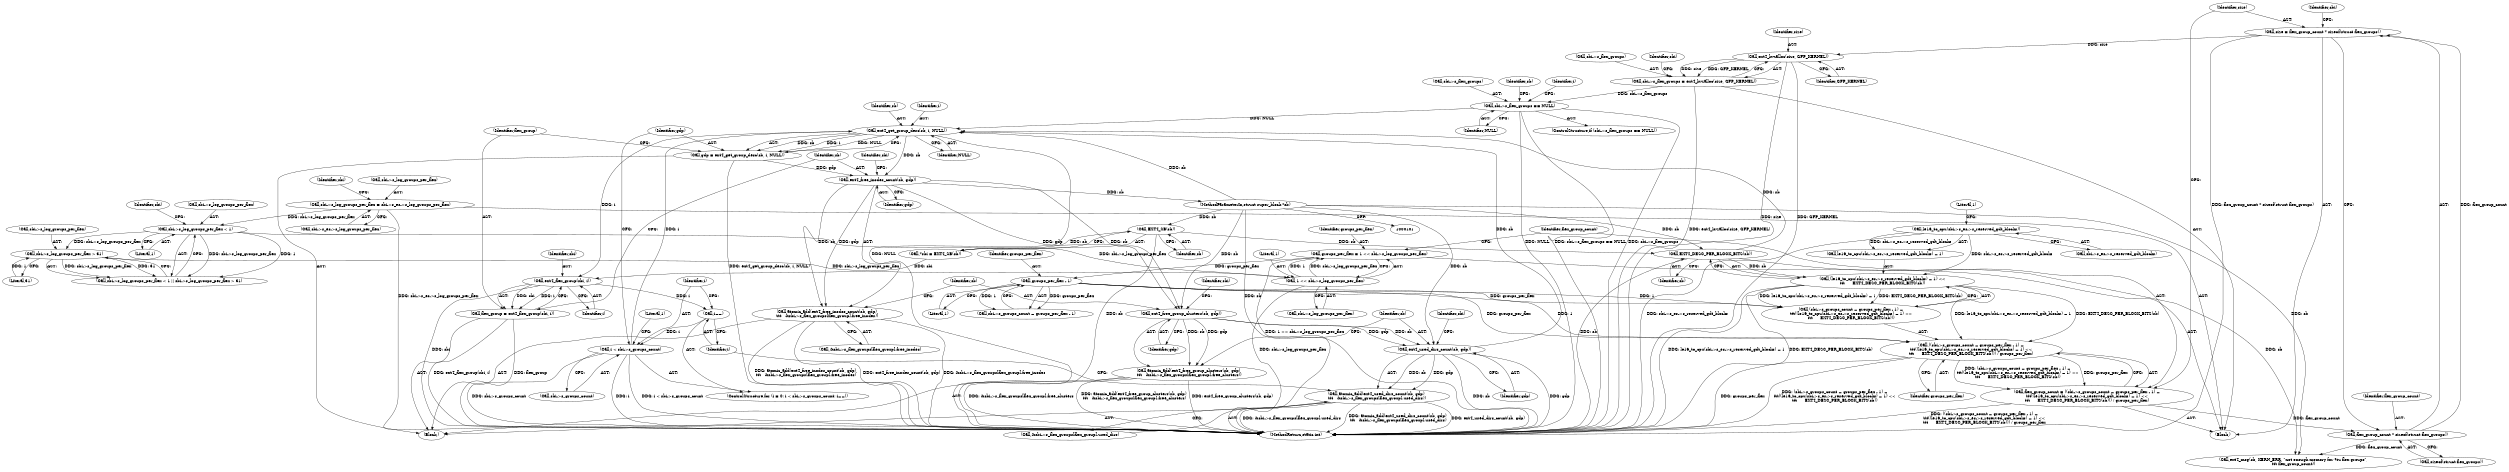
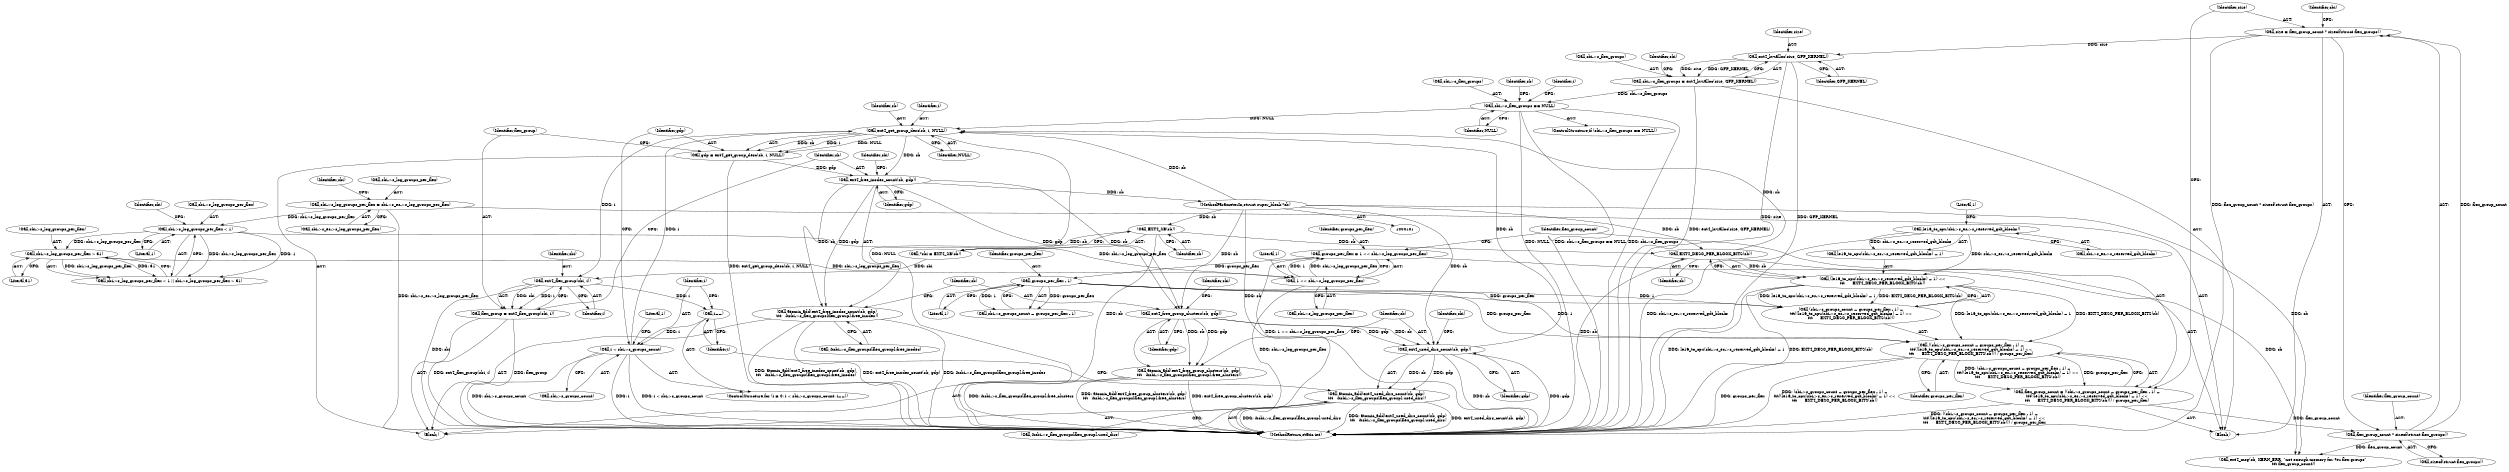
edge "(Call,gdp = ext4_get_group_desc(sb, i, NULL))" -> "(Call,ext4_get_group_desc(sb, i, NULL))": removed, label "CFG:"
edge "(MethodParameterIn,struct super_block *sb)" -> "1000101": label "GFP: " -> "AST: "
edge "(Literal,31)" -> "(Call,sbi->s_log_groups_per_flex > 31)": label "DDG: 1" -> "AST: "
